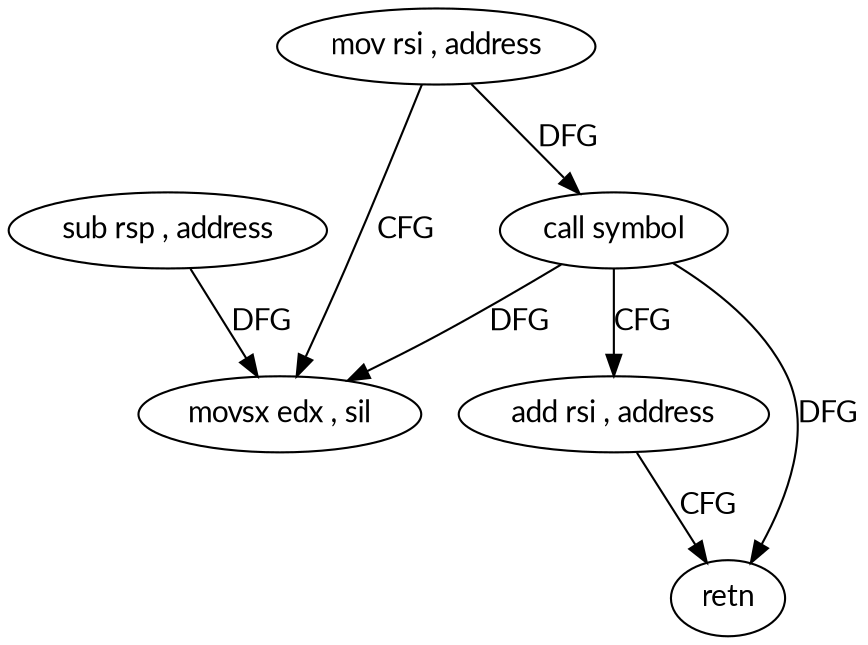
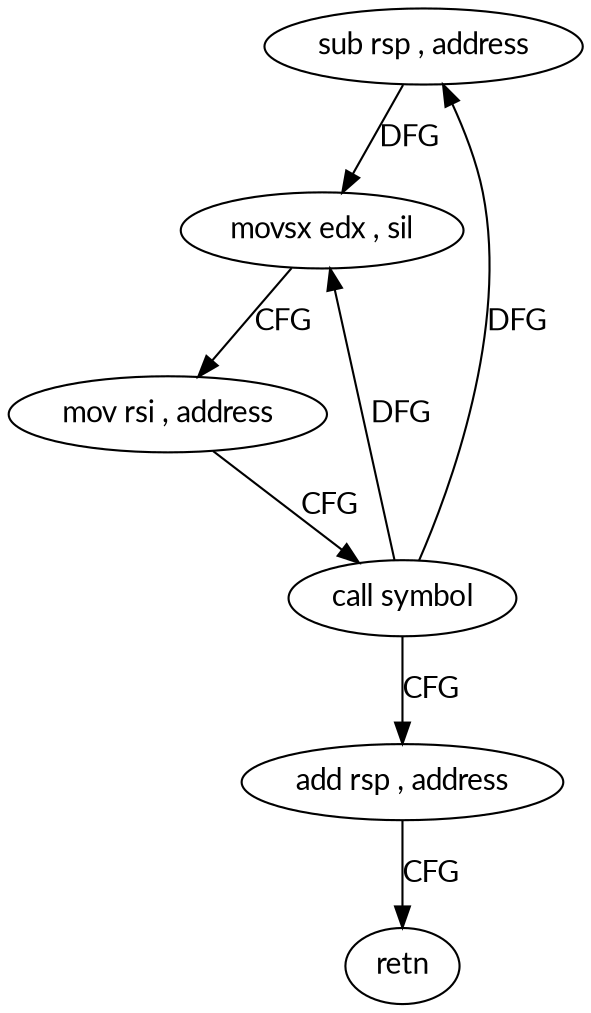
edge "mov rsi , address" -> "call symbol": label "DFG" -> "CFG"
edge "mov rsi , address" -> "movsx edx , sil": reversed
edge "call symbol" -> "retn": now "call symbol" -> "sub rsp , address"
node "add rsi , address": label "add rsi , address" -> "add rsp , address"
